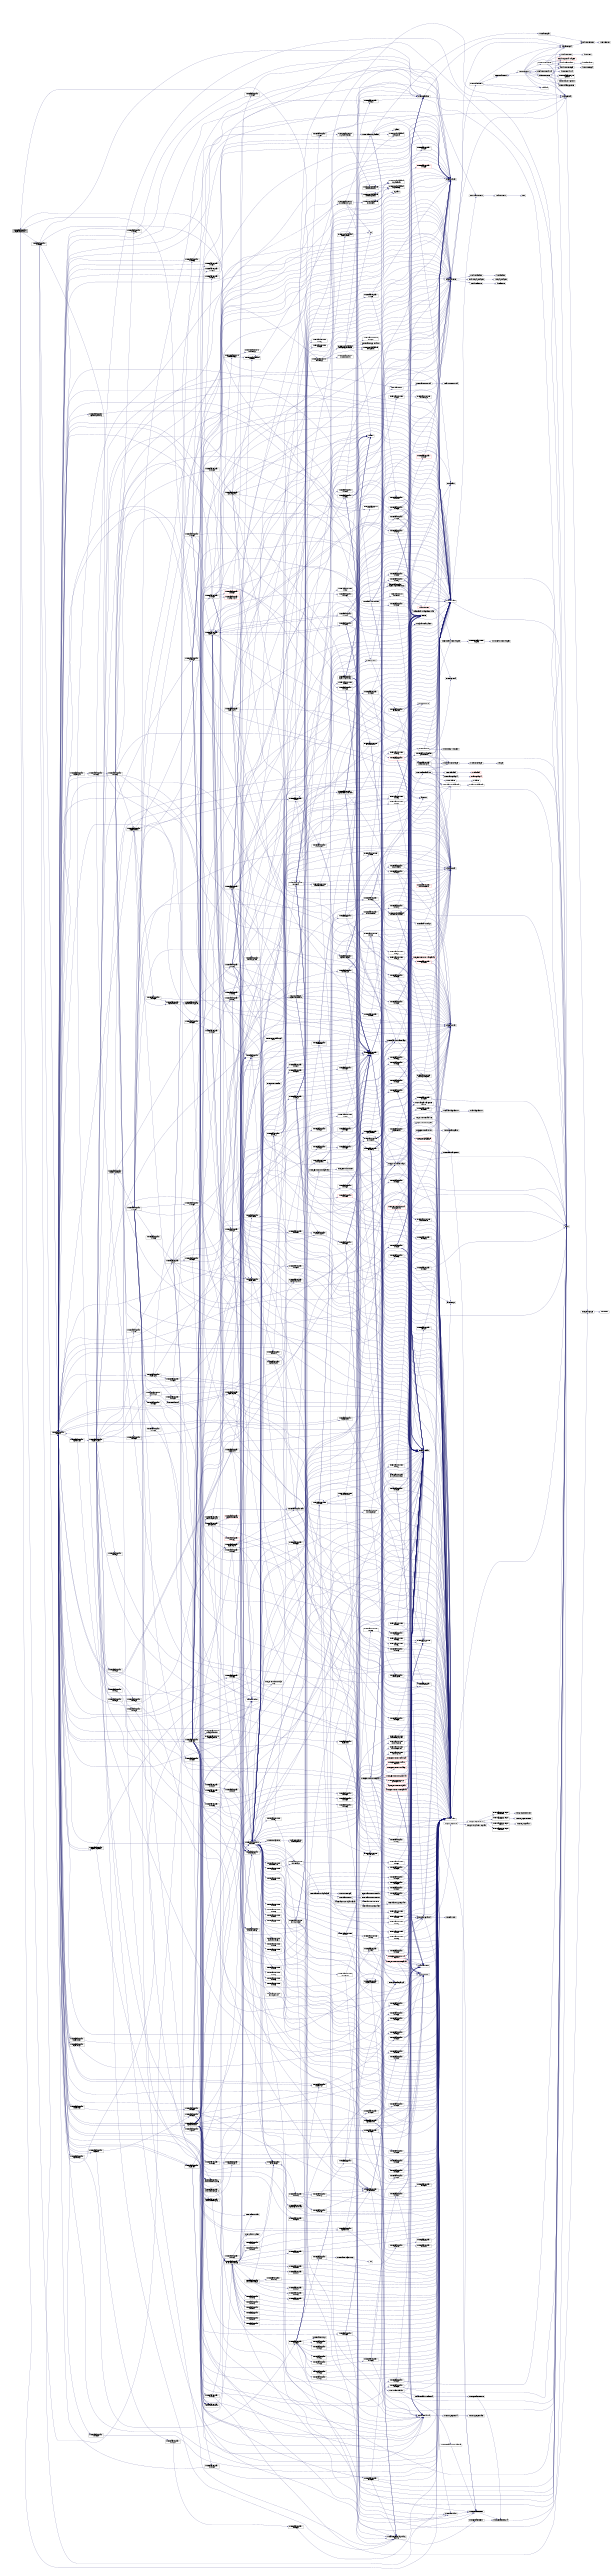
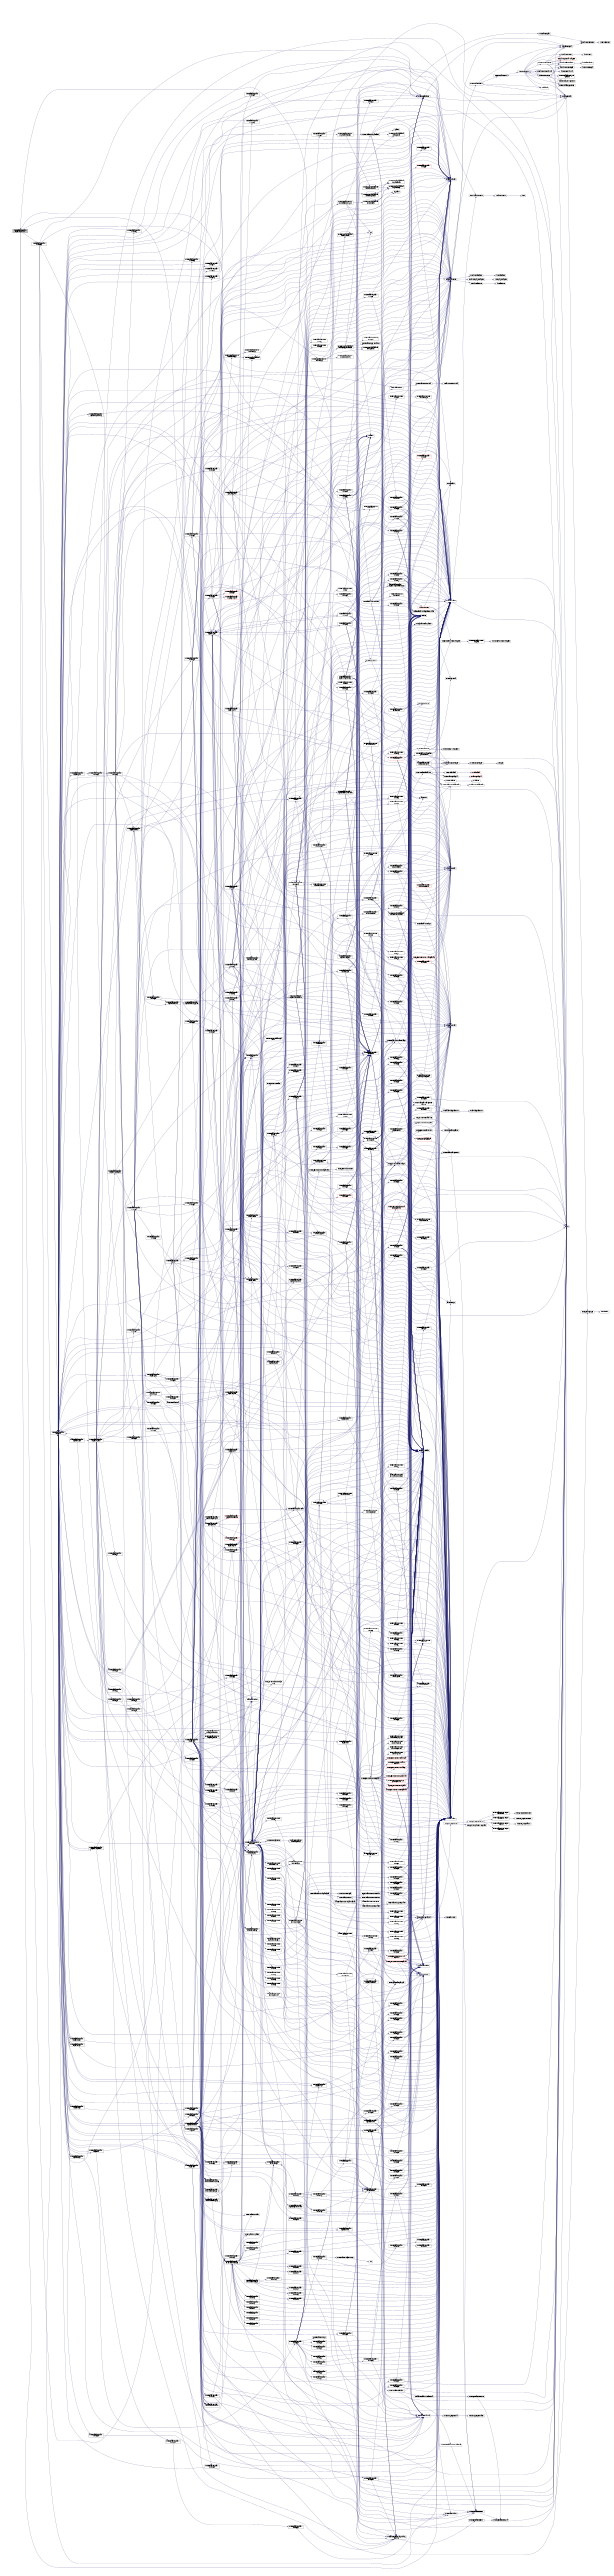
node "omc_CodegenSparseFMI _lm__525": added
